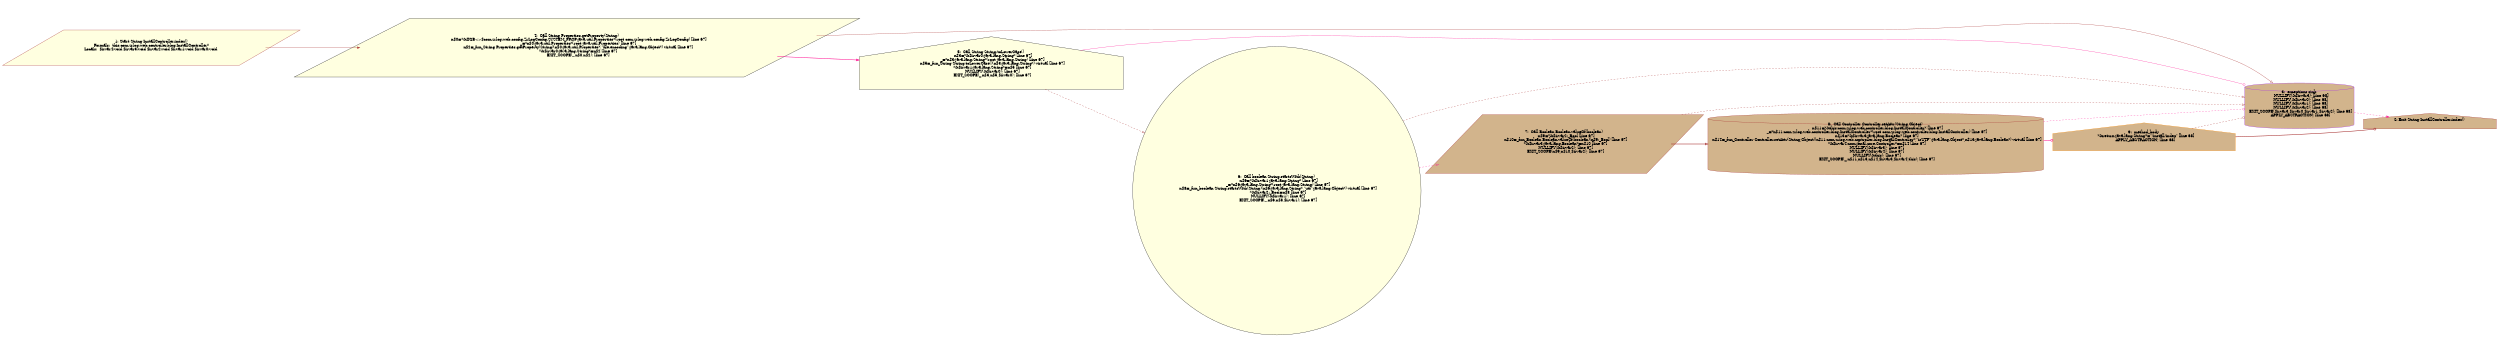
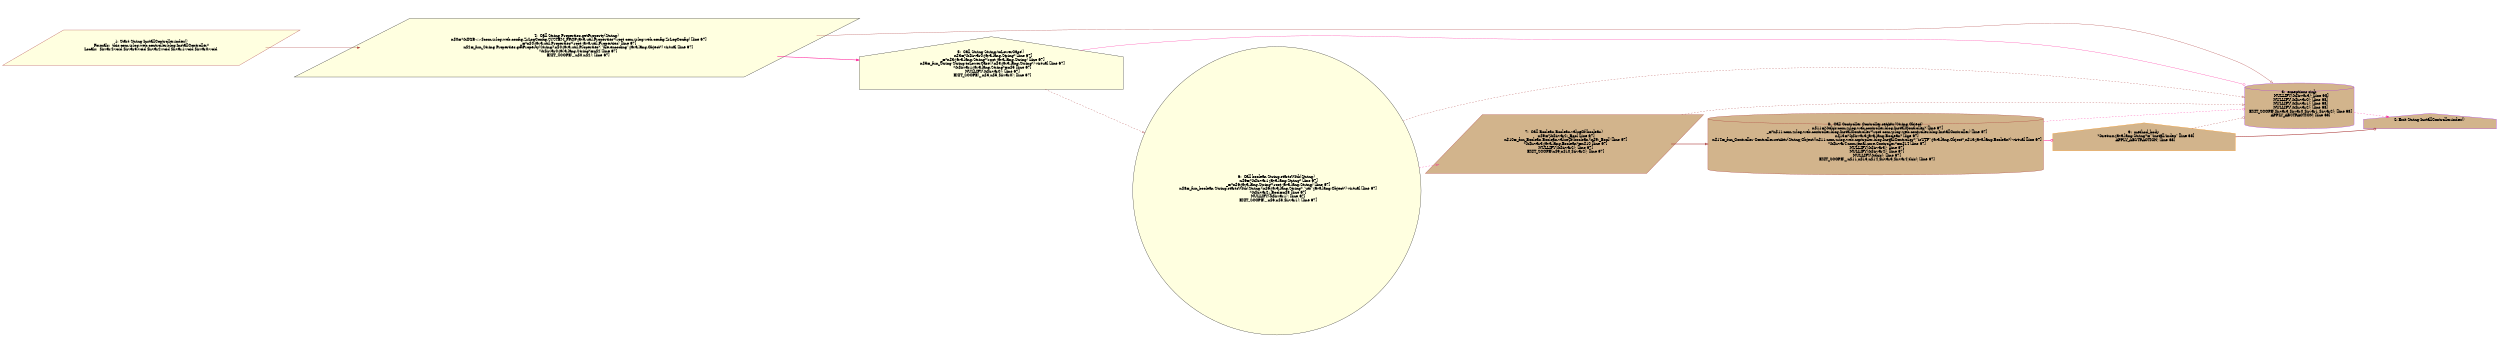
node "2: Exit String InstallController.index()": color brown -> purple
